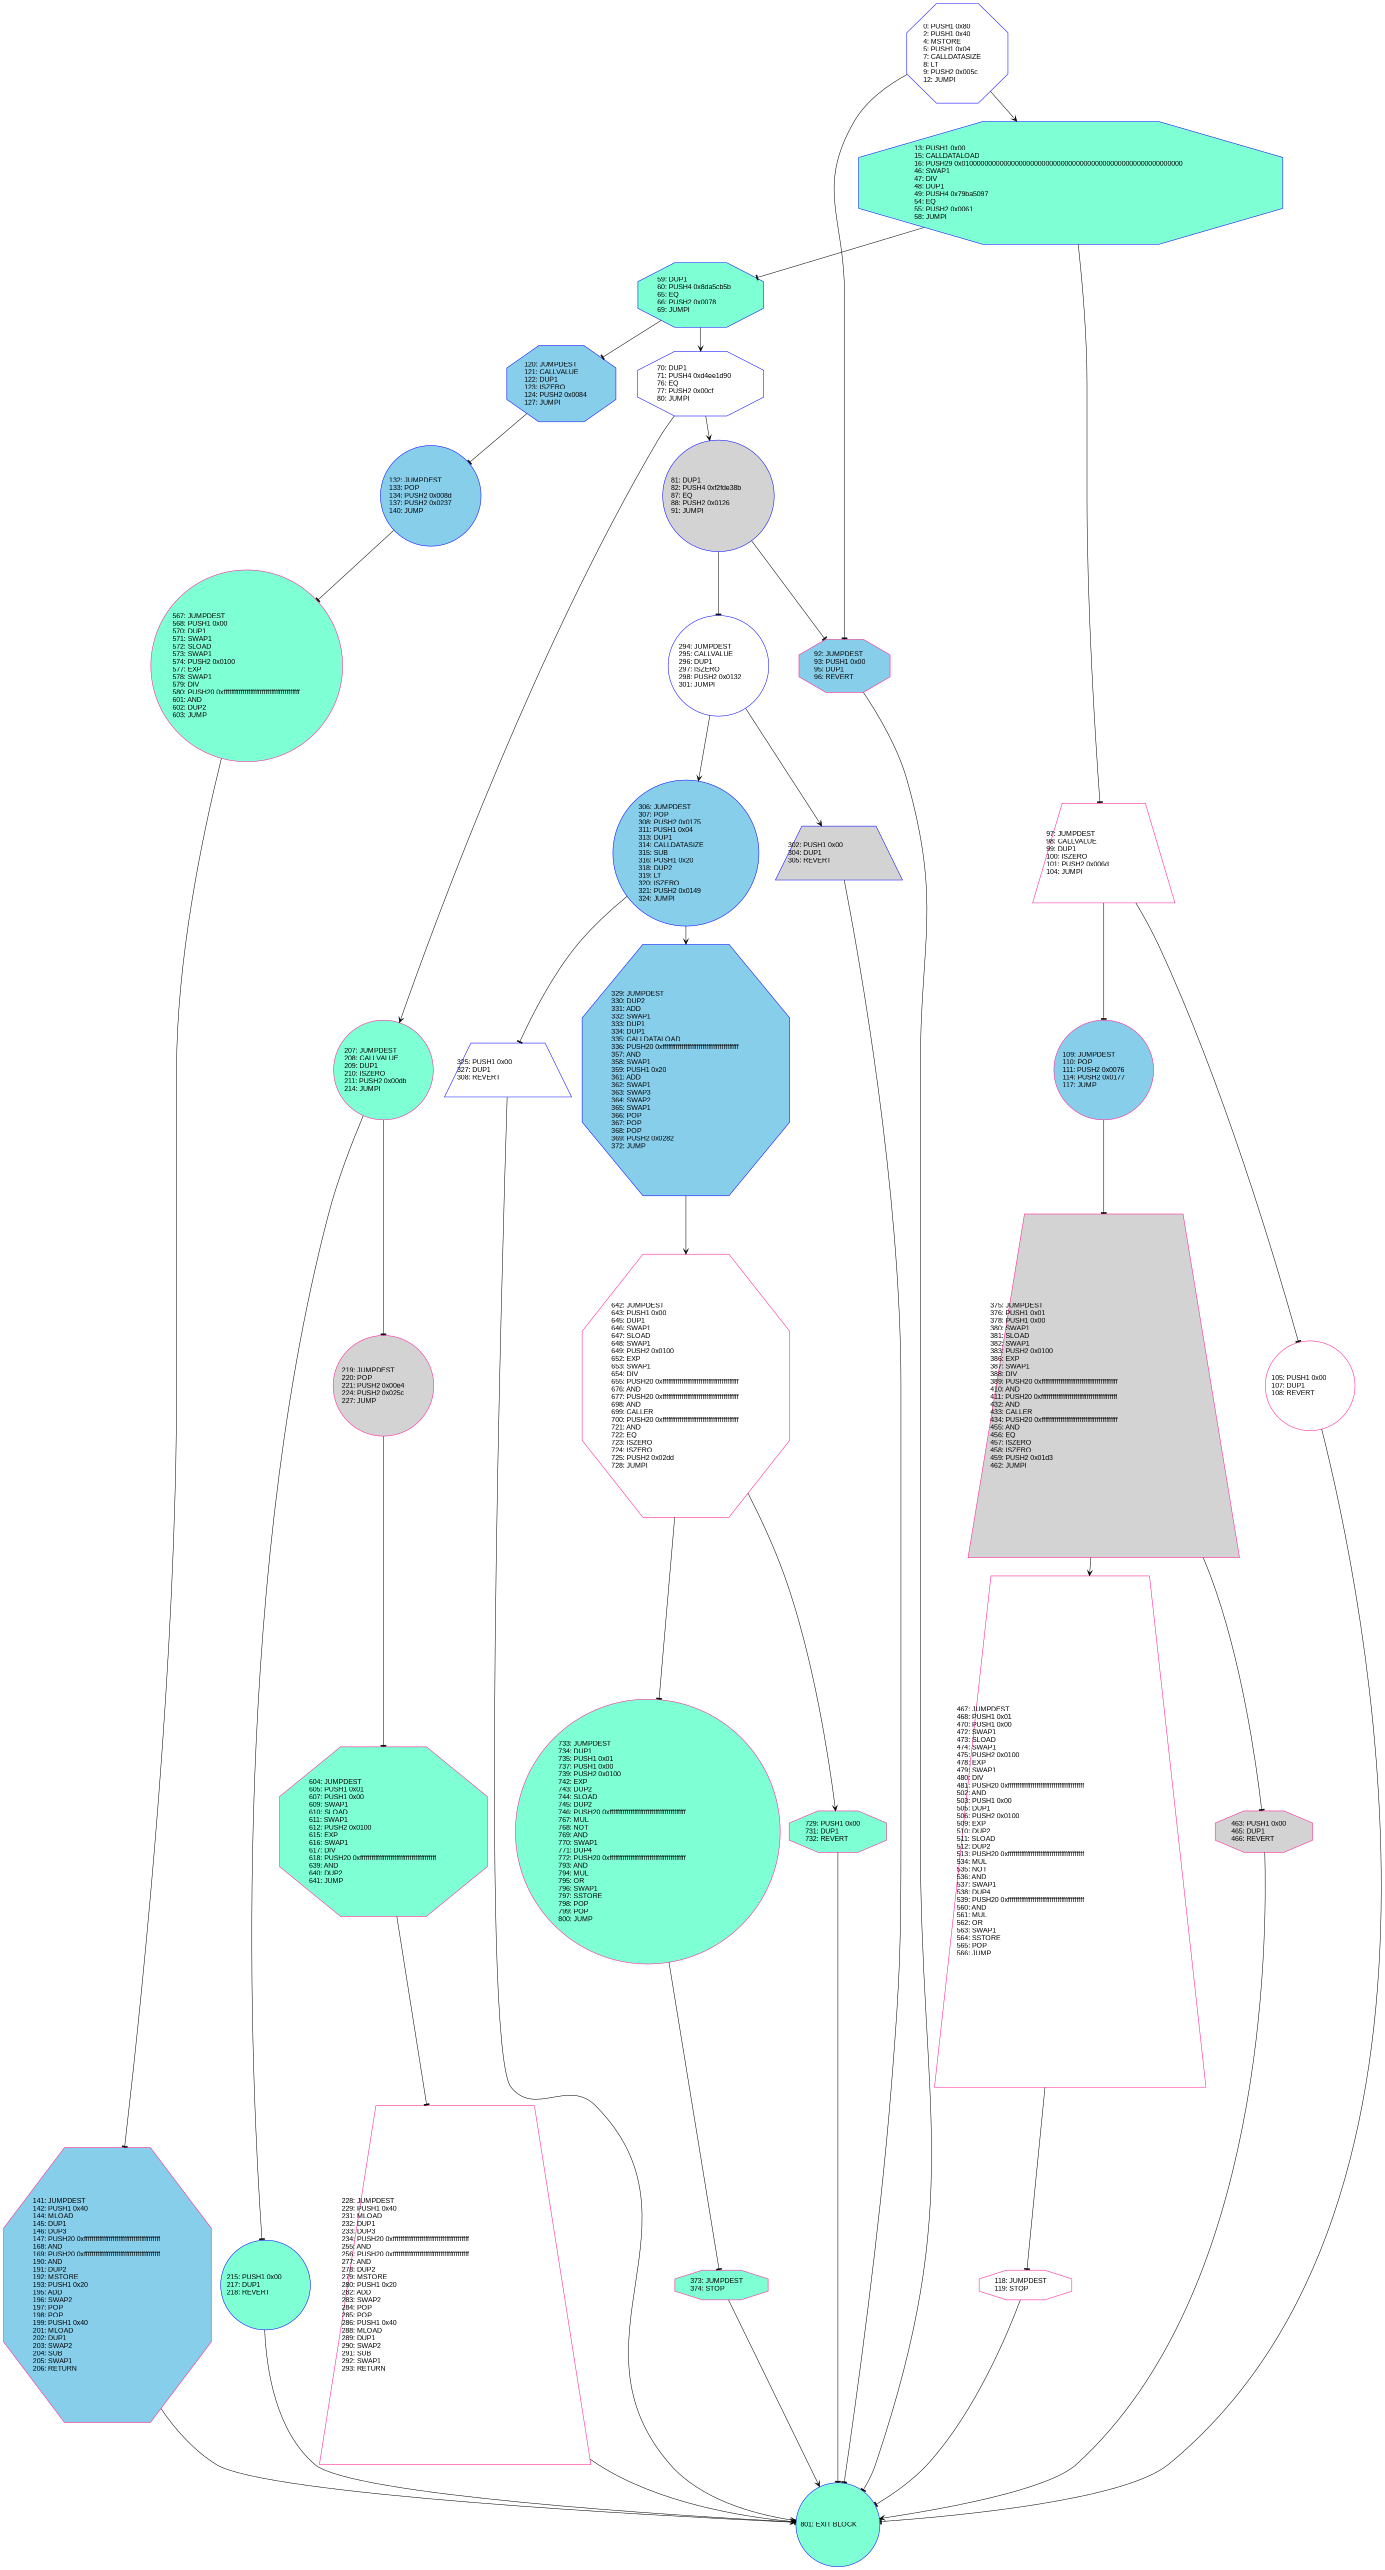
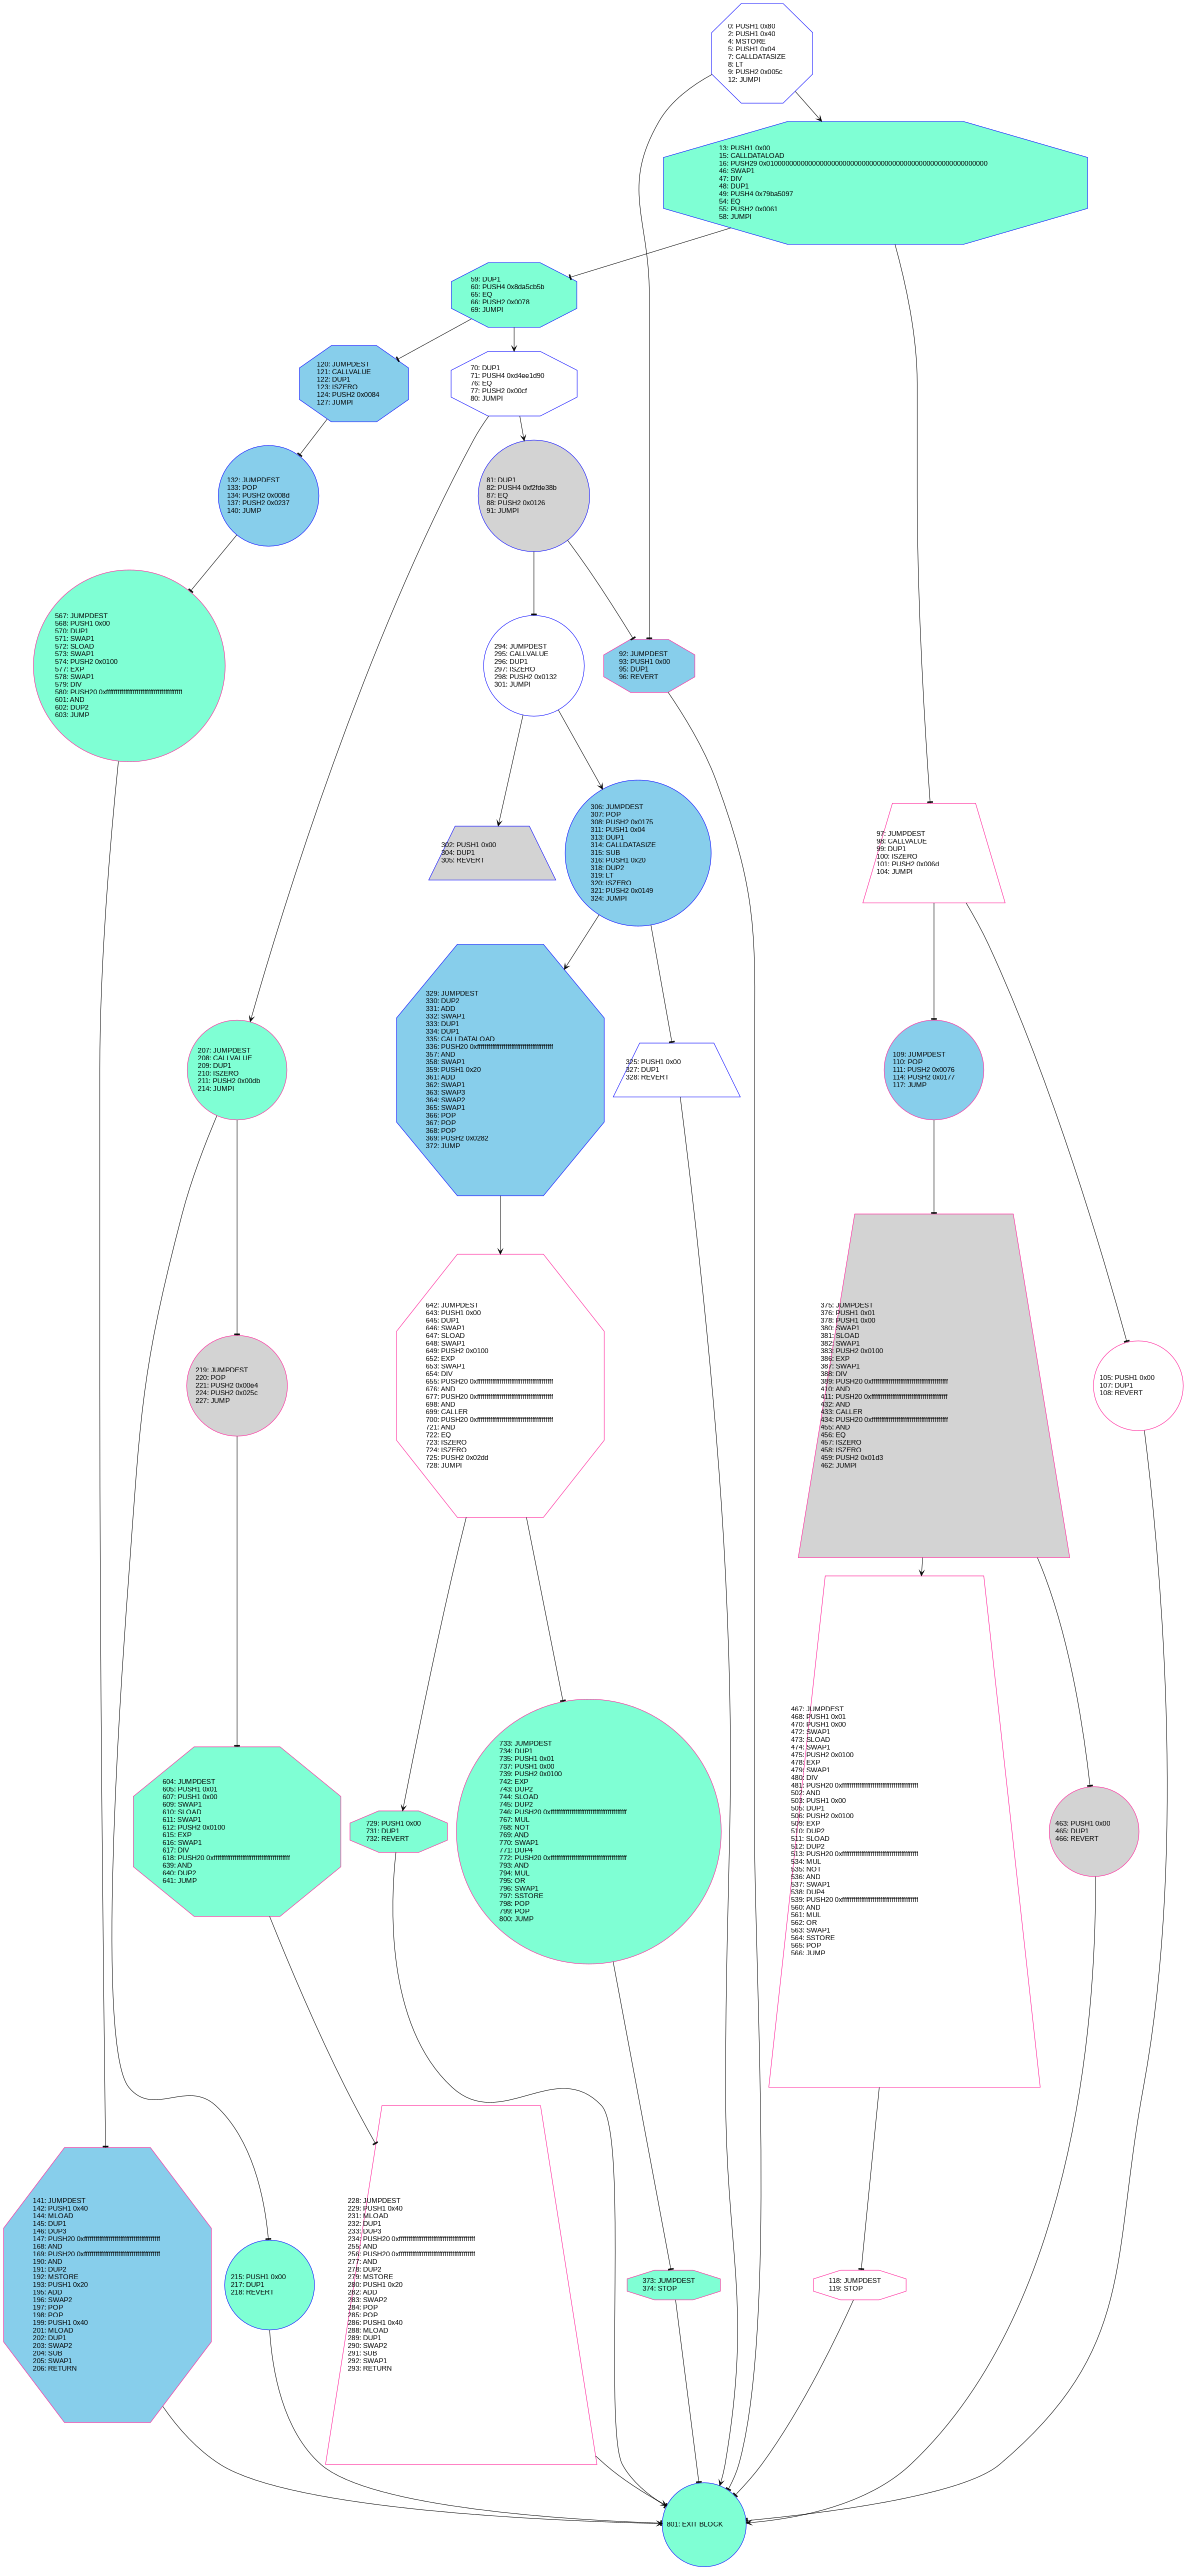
node "325: PUSH1 0x00 327: DUP1 308: REVERT": label "325: PUSH1 0x00 327: DUP1 308: REVERT" -> "325: PUSH1 0x00 327: DUP1 328: REVERT"
edge "302: PUSH1 0x00 304: DUP1 305: REVERT" -> "801: EXIT BLOCK": removed
node "463: PUSH1 0x00 465: DUP1 466: REVERT": shape octagon -> circle
edge "373: JUMPDEST 374: STOP" -> "801: EXIT BLOCK": arrowhead vee -> tee
